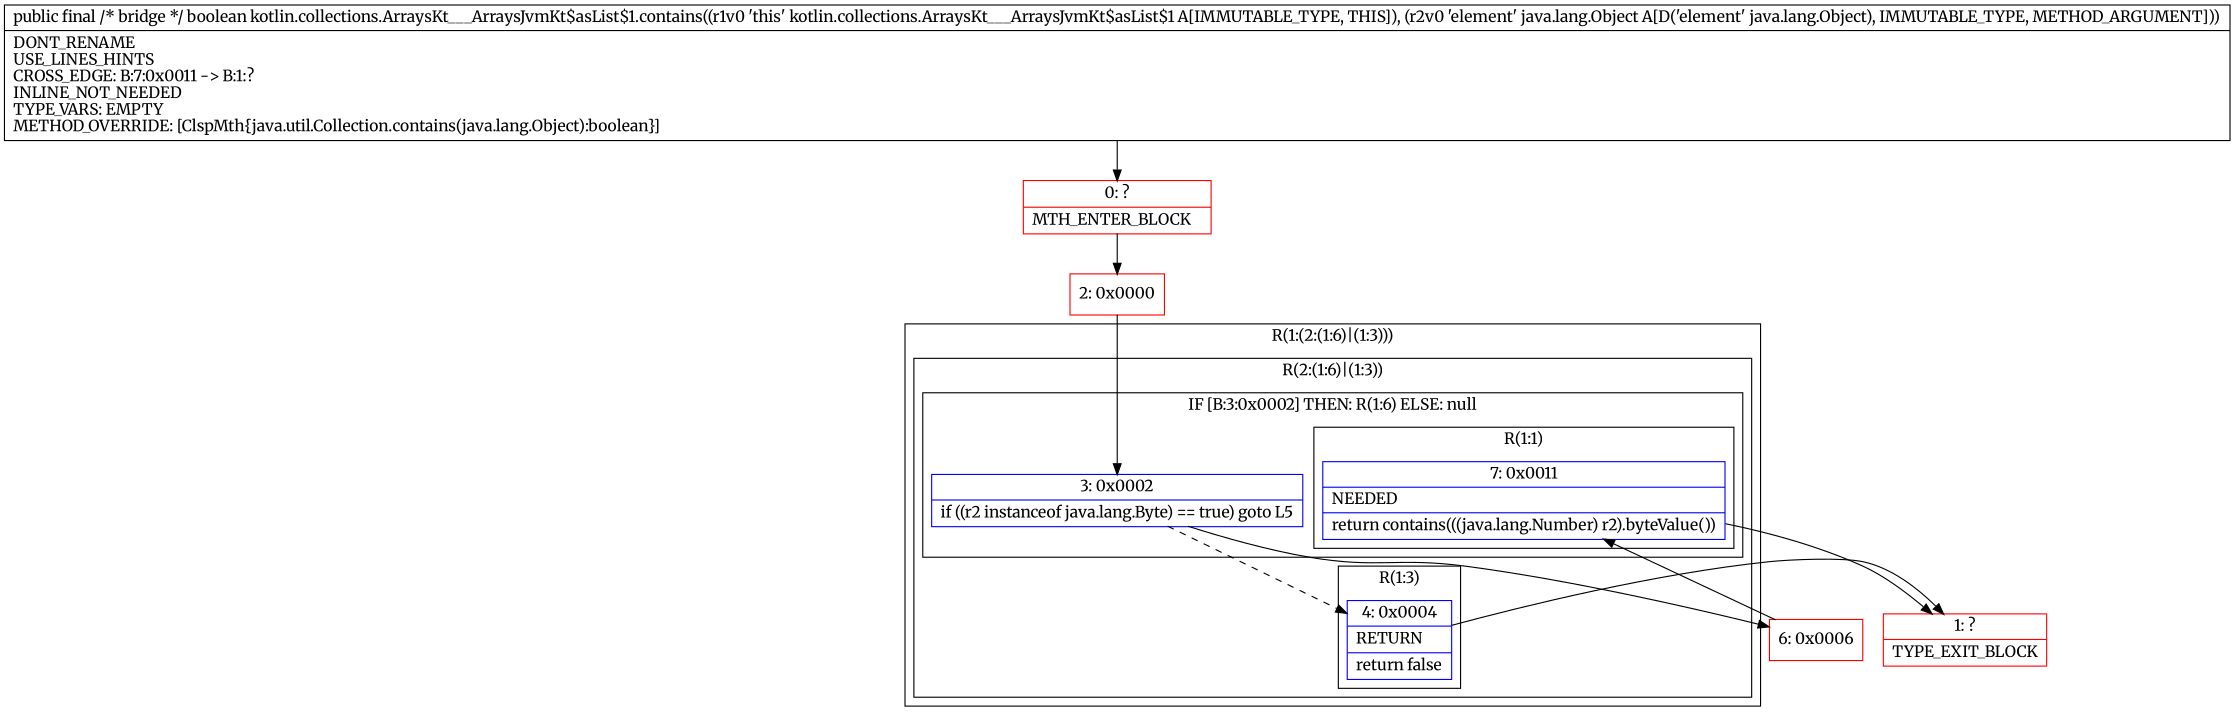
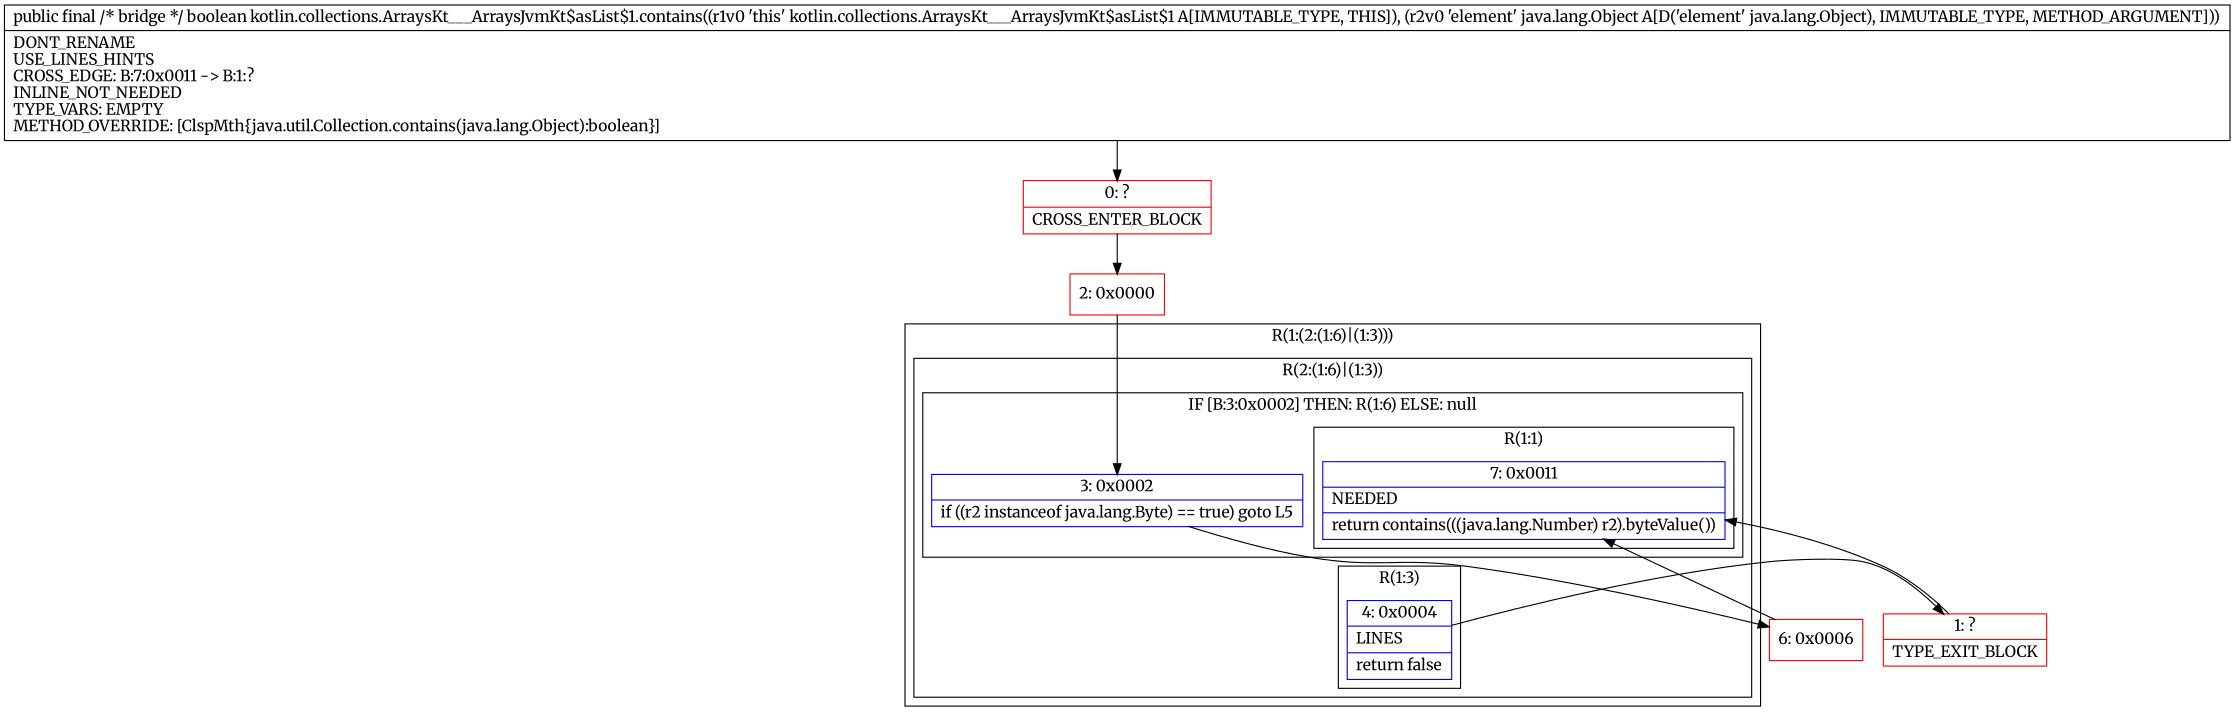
node "0: ?": text "MTH_ENTER_BLOCK" -> "CROSS_ENTER_BLOCK"
edge "7: 0x0011" -> "1: ?": reversed
edge "3: 0x0002" -> "4: 0x0004": removed
node "4: 0x0004": text "RETURN" -> "LINES"
